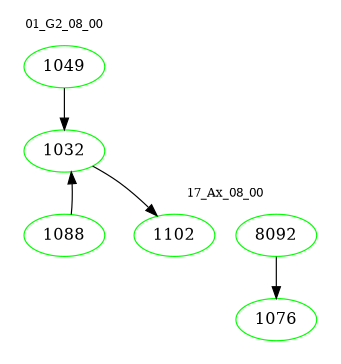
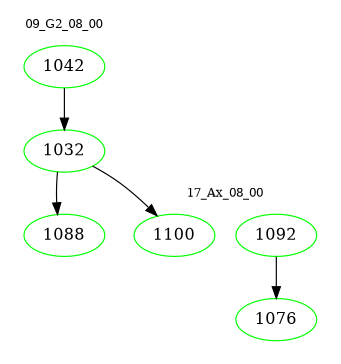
cluster "01_G2_08_00": label "01_G2_08_00" -> "09_G2_08_00"
node "1049": label "1049" -> "1042"
edge "1088" -> "1032": reversed
node "1102": label "1102" -> "1100"
node "8092": label "8092" -> "1092"
